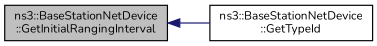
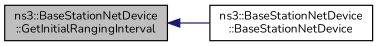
node "ns3::BaseStationNetDevice ::GetTypeId": label "ns3::BaseStationNetDevice ::GetTypeId" -> "ns3::BaseStationNetDevice ::BaseStationNetDevice"
